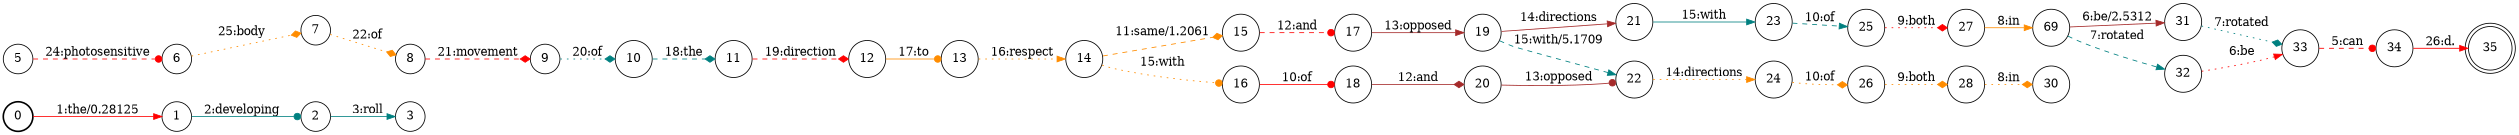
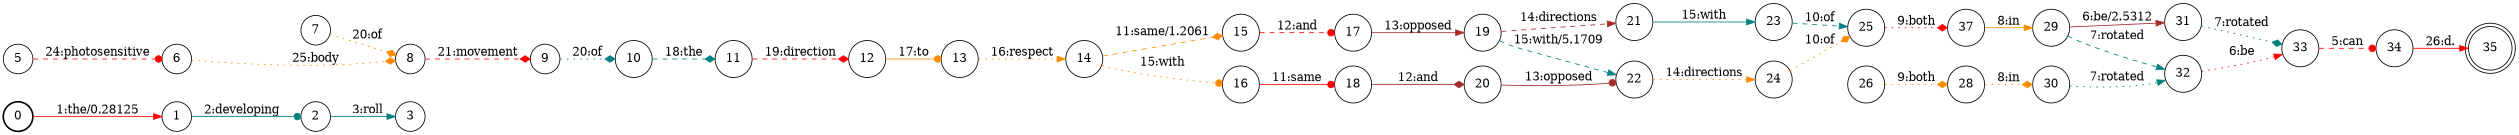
edge "19" -> "21": style solid -> dashed
node "27": label "27" -> "37"
node "69": label "69" -> "29"
edge "7" -> "8": label "22:of" -> "20:of"
edge "6" -> "7": now "6" -> "8"
edge "16" -> "18": label "10:of" -> "11:same"
edge "24" -> "26": now "24" -> "25"
edge "30" -> "32": added, label "7:rotated"
